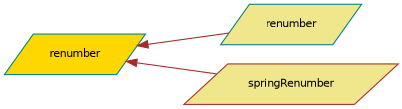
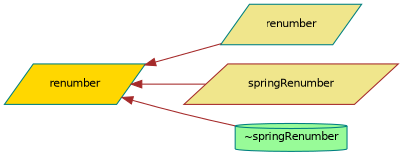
node "~springRenumber": added
